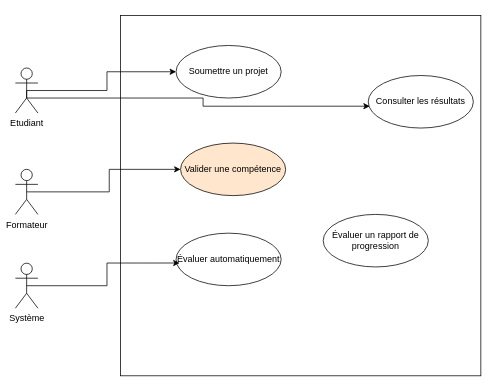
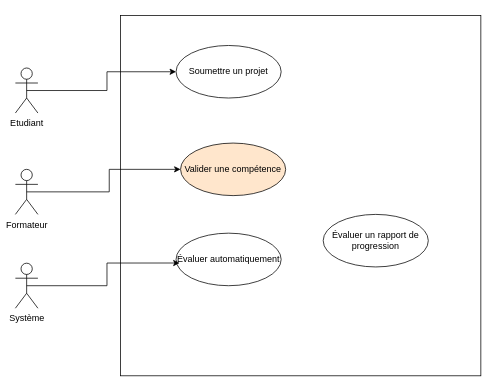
node "Consulter les résultats": removed
edge "Etudiant" -> "Consulter les résultats": removed
